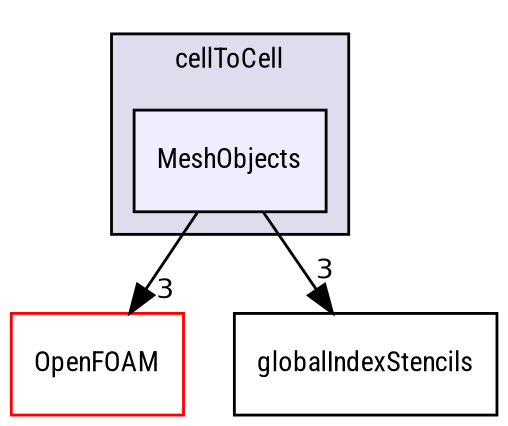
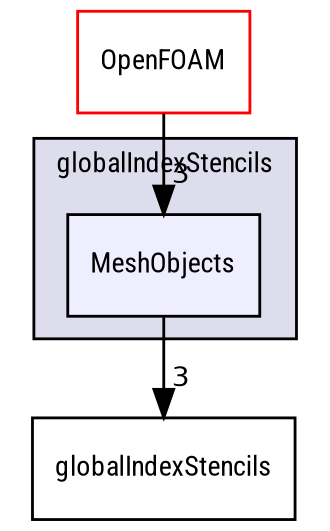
cluster "cellToCell": label "cellToCell" -> "globalIndexStencils"
edge "MeshObjects" -> "OpenFOAM": reversed
